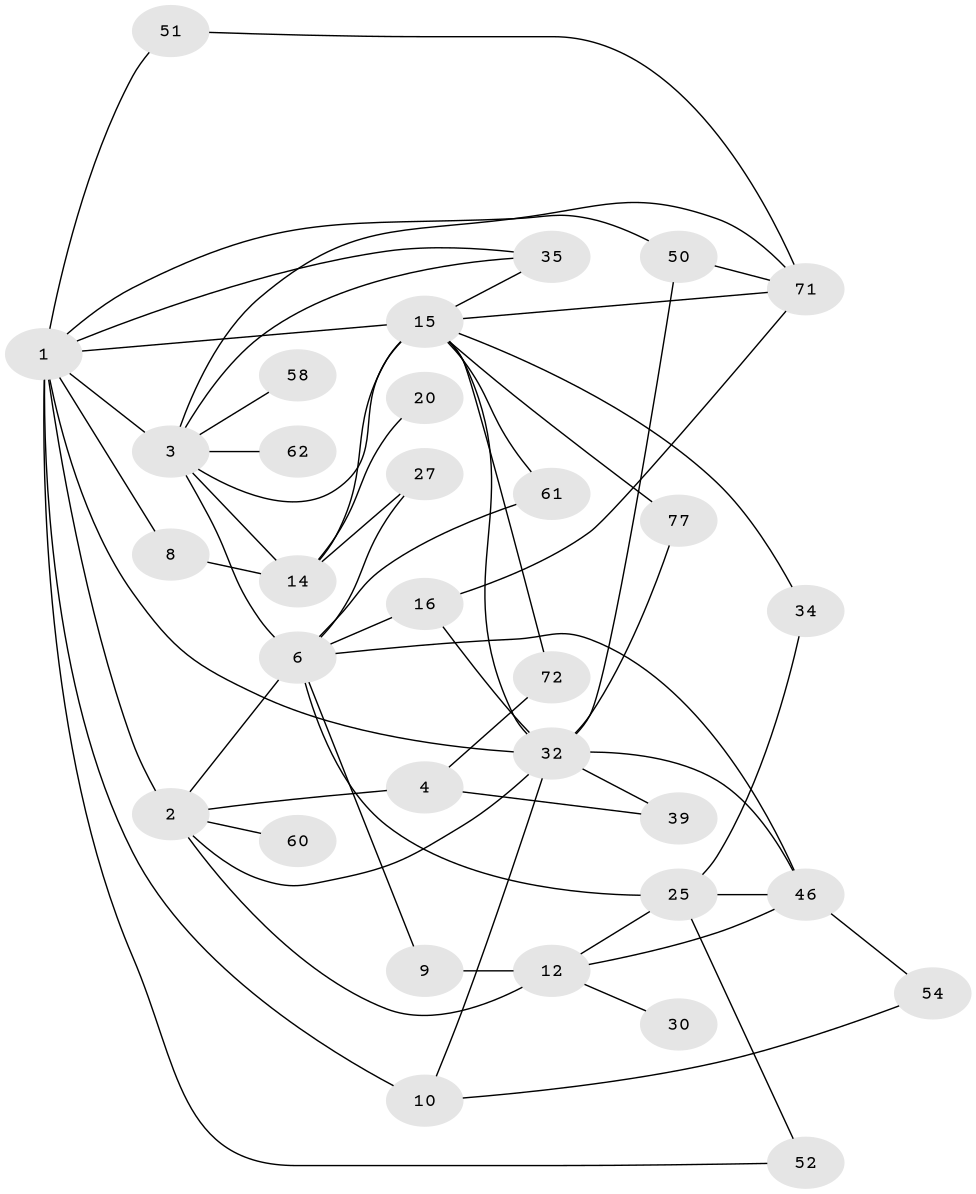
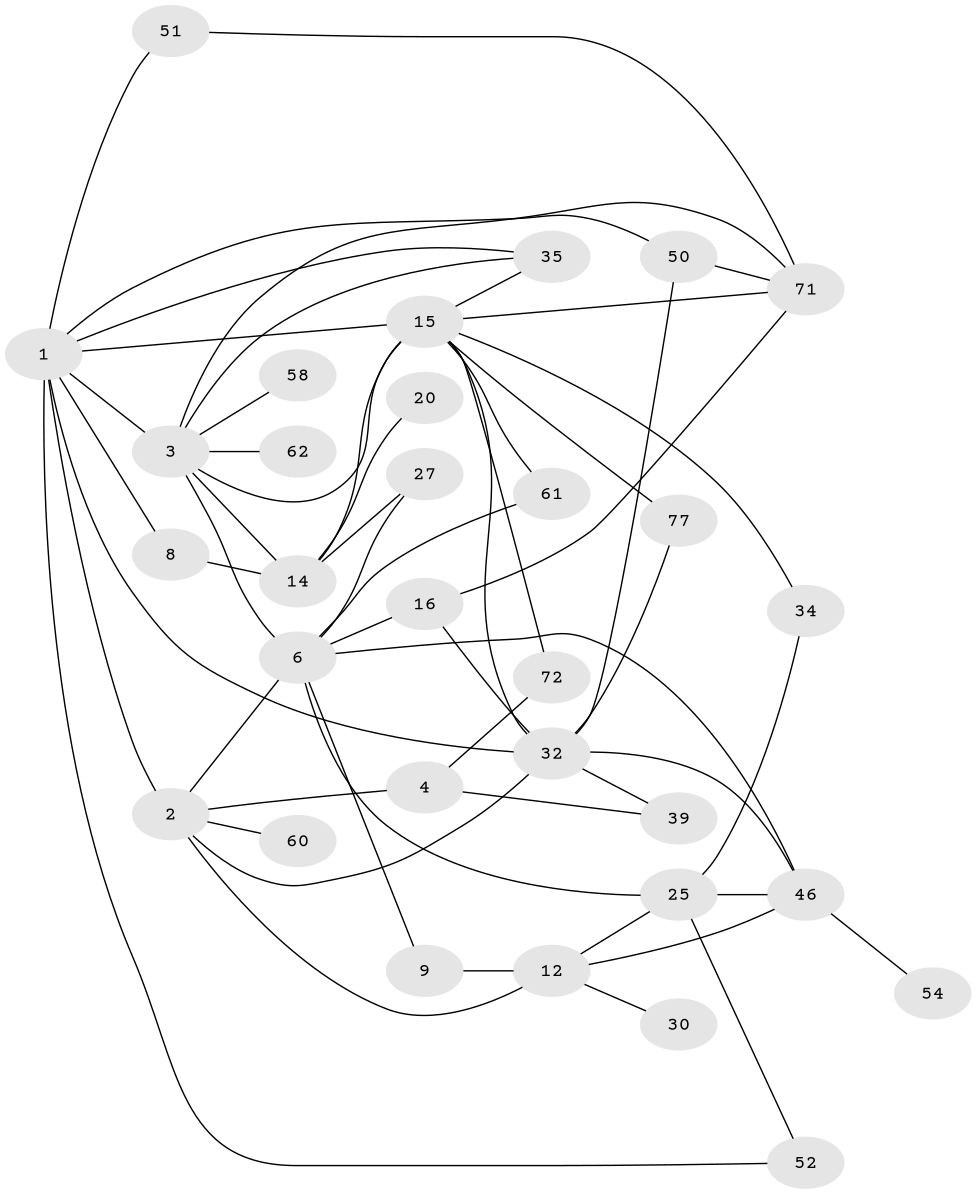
node "10": removed
